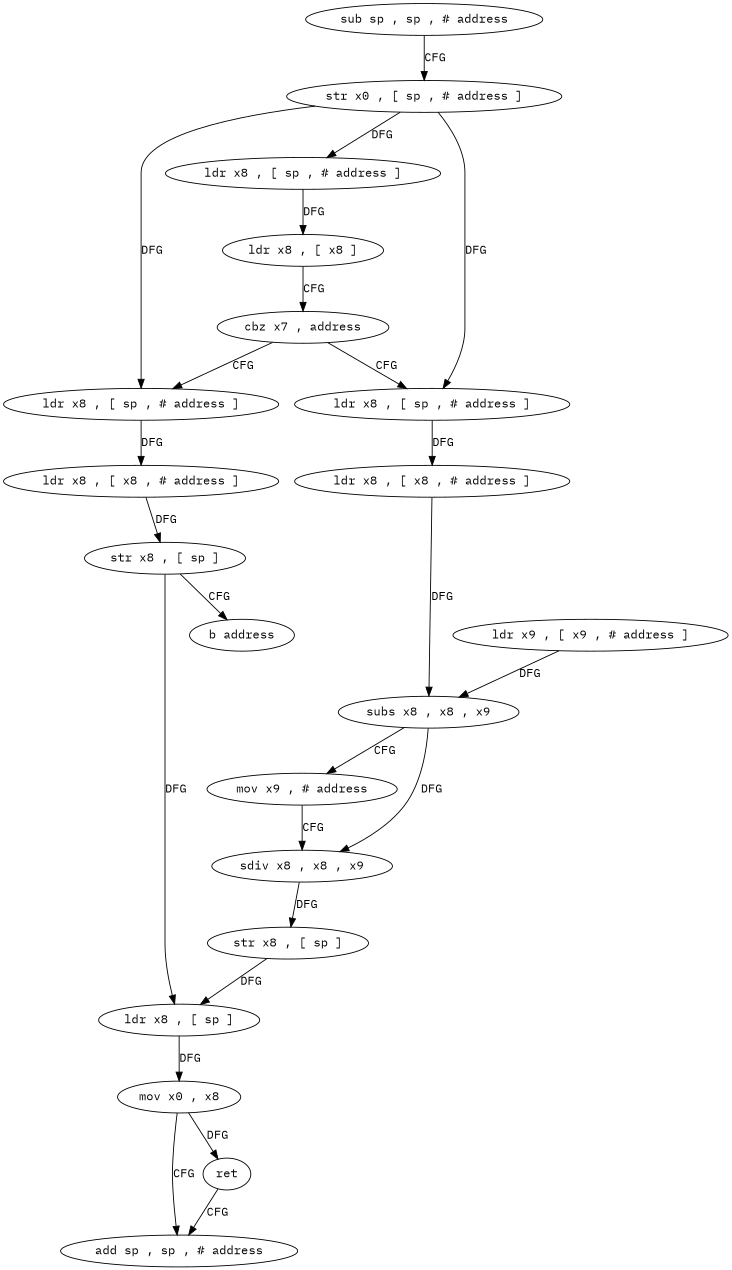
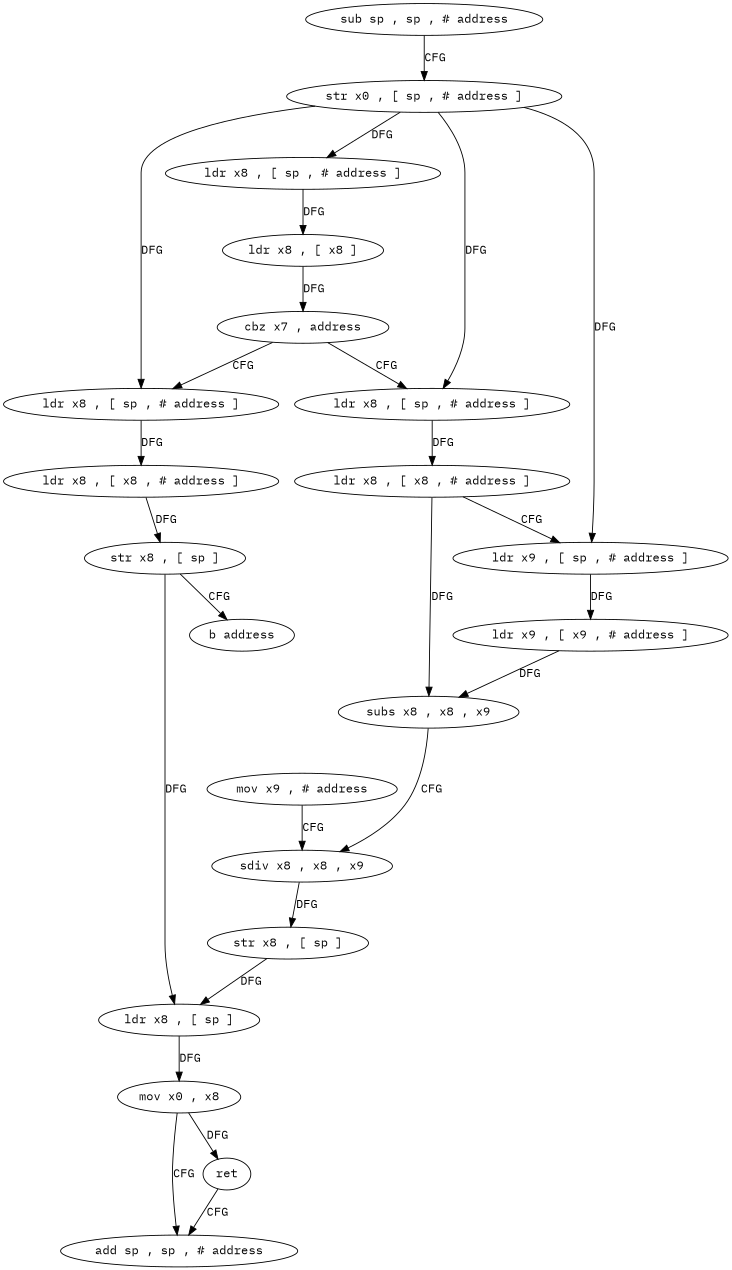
edge "ldr x8 , [ x8 ]" -> "cbz x7 , address": label "CFG" -> "DFG"
node "ldr x9 , [ sp , # address ]": added
edge "subs x8 , x8 , x9" -> "mov x9 , # address": removed, label "CFG"
edge "subs x8 , x8 , x9" -> "sdiv x8 , x8 , x9": label "DFG" -> "CFG"
